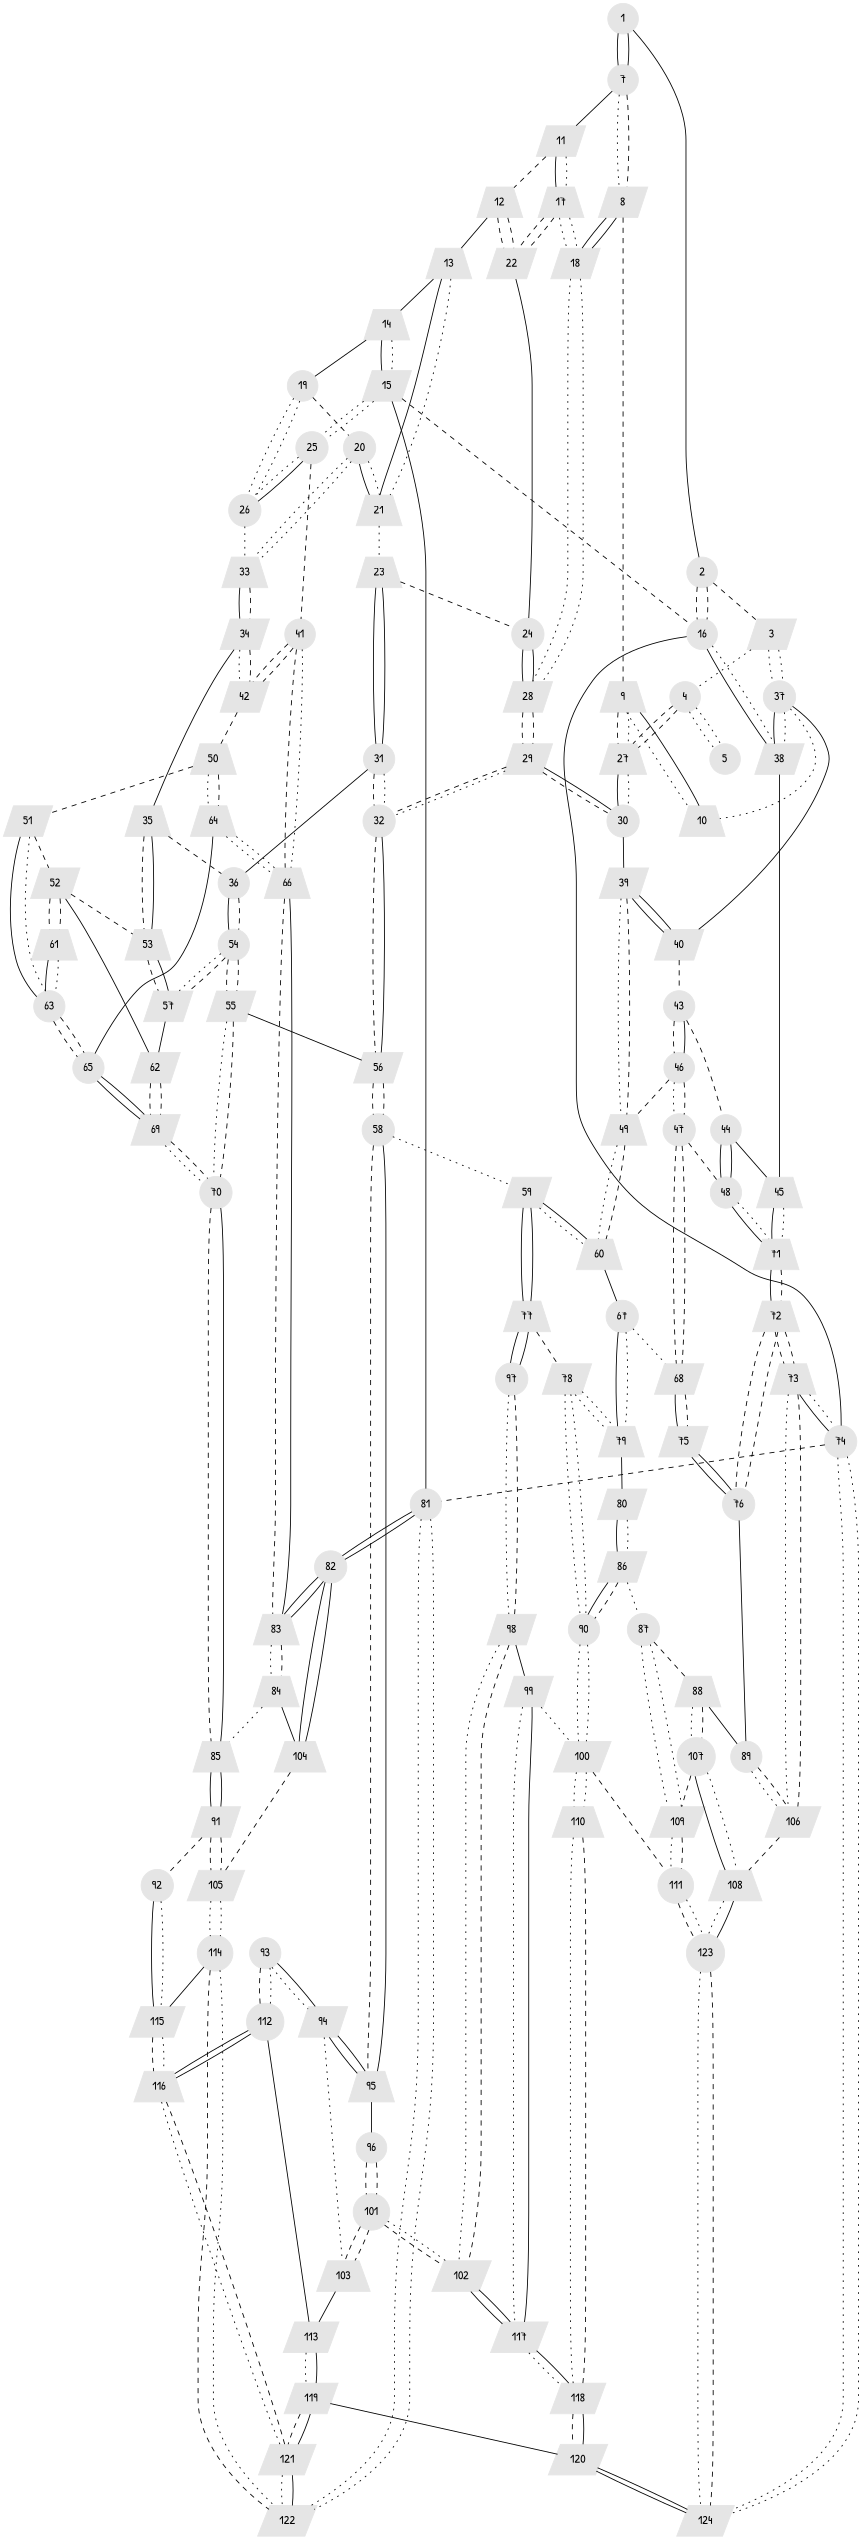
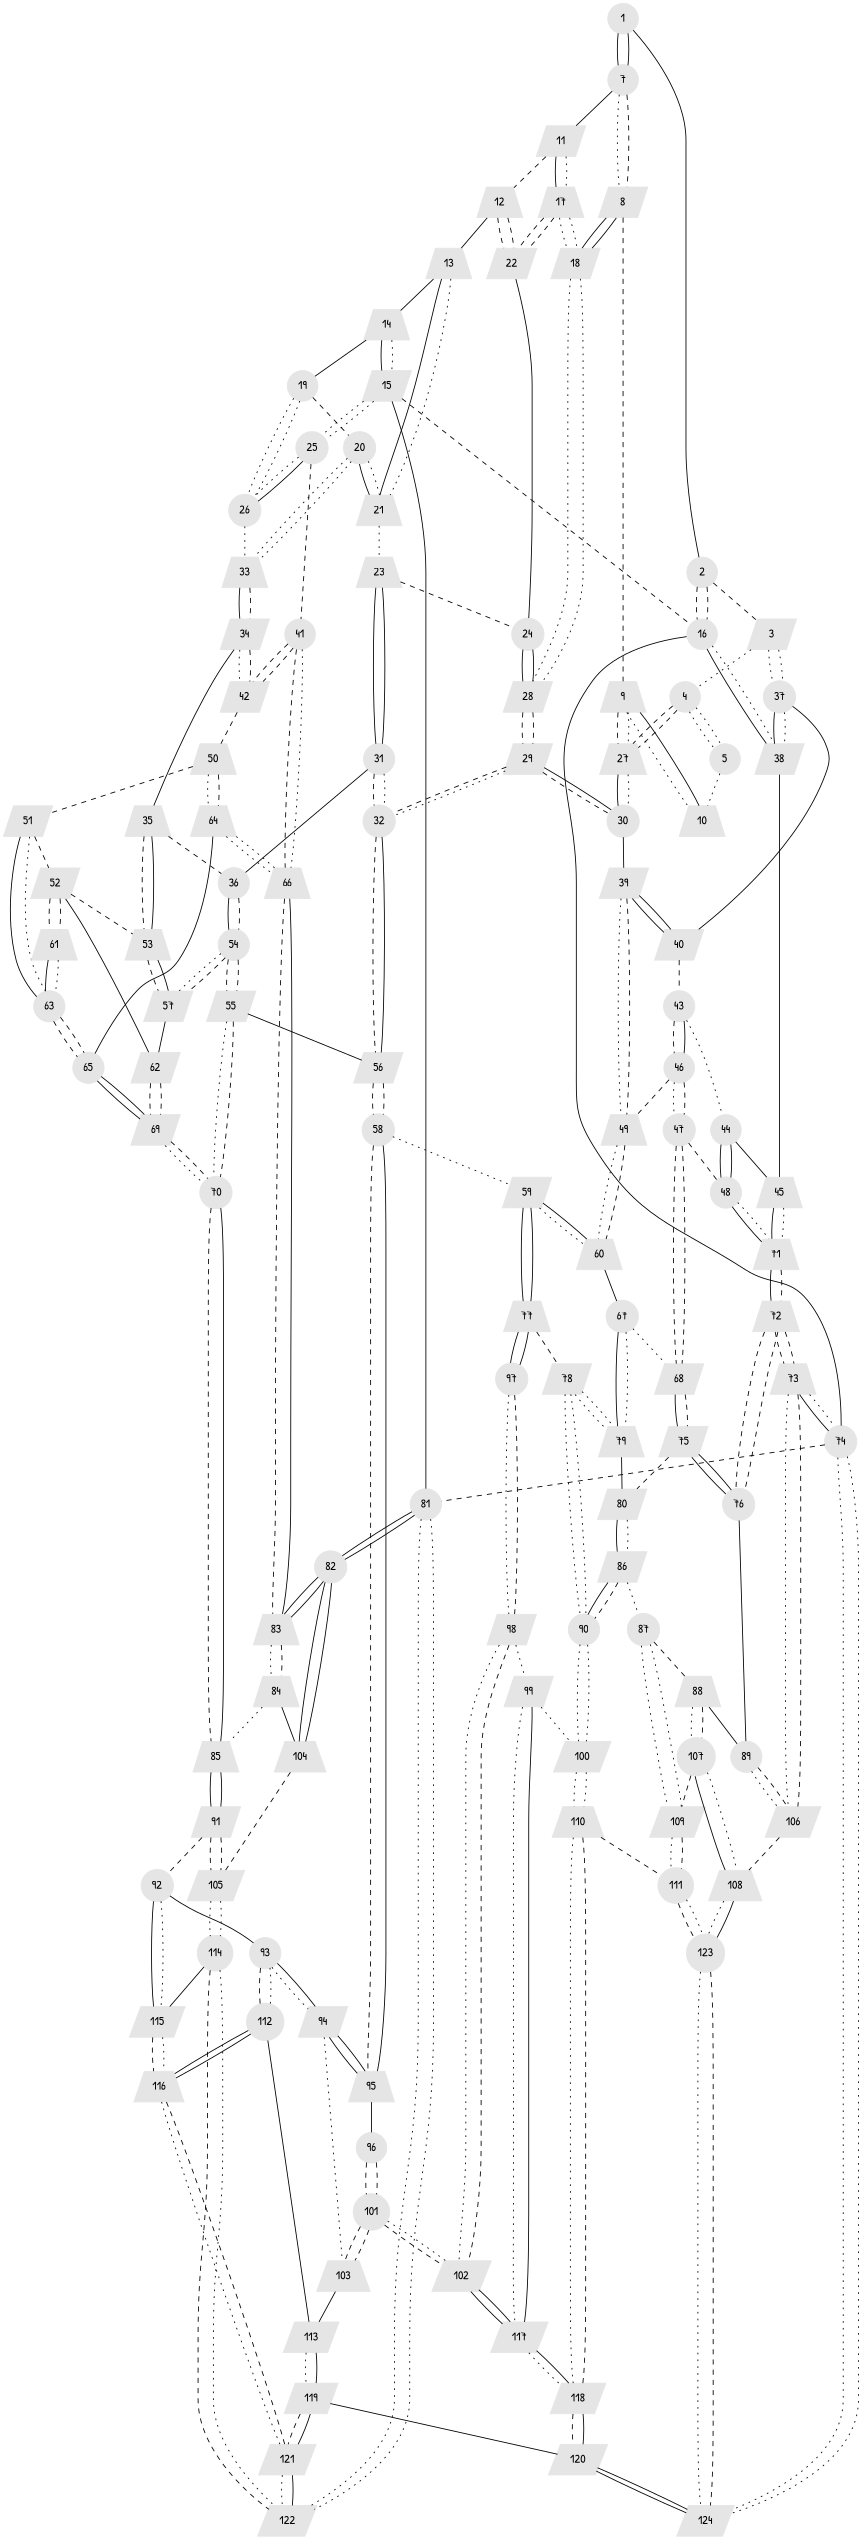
edge "37" -- "10": now "5" -- "10"
edge "43" -- "44": style dashed -> dotted
edge "75" -- "80": added
edge "98" -- "99": style solid -> dotted
edge "100" -- "111": now "110" -- "111"
edge "92" -- "93": added
